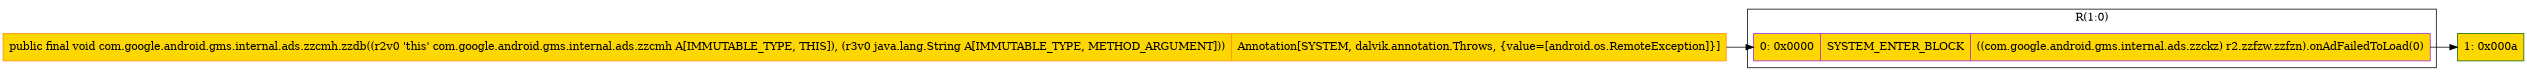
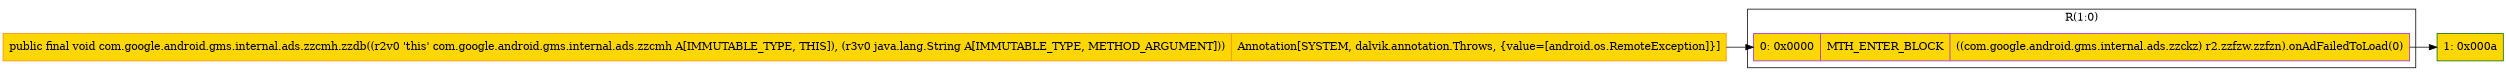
node "0: 0x0000": text "SYSTEM_ENTER_BLOCK" -> "MTH_ENTER_BLOCK"
